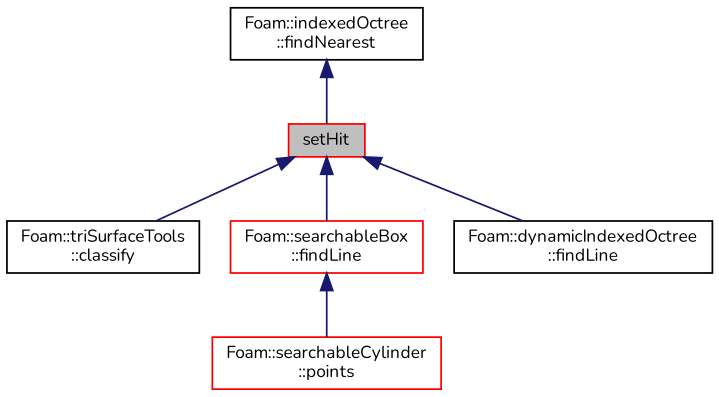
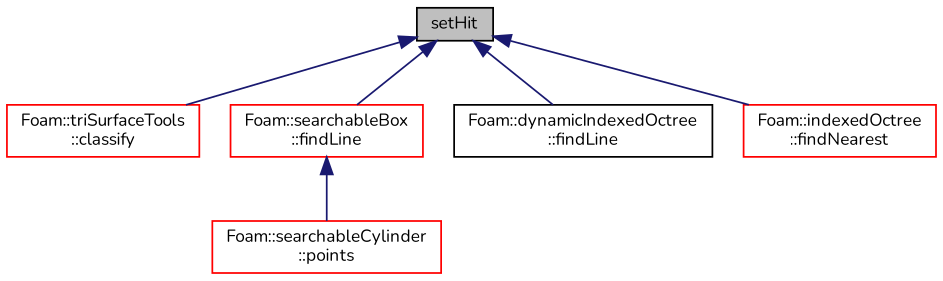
node "Foam::indexedOctree ::findNearest": color black -> red
edge "setHit" -> "Foam::indexedOctree ::findNearest": reversed
node "setHit": color red -> black
node "Foam::triSurfaceTools ::classify": color black -> red
